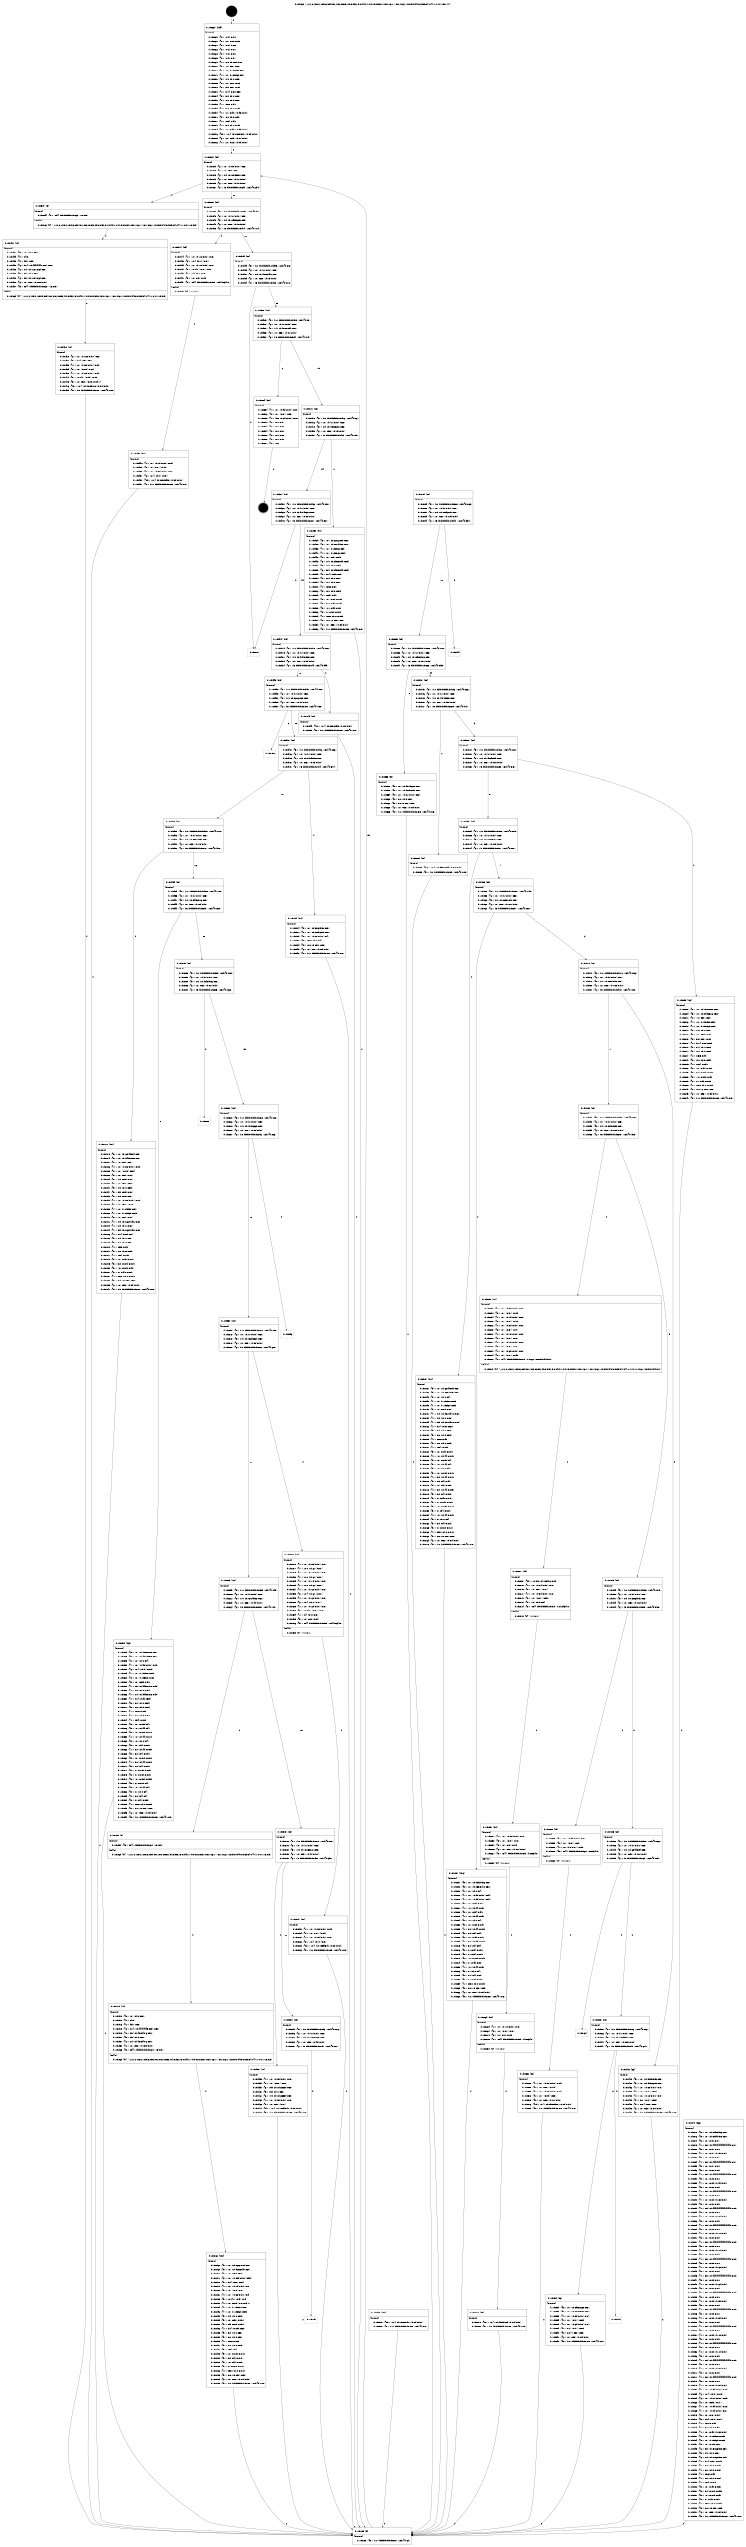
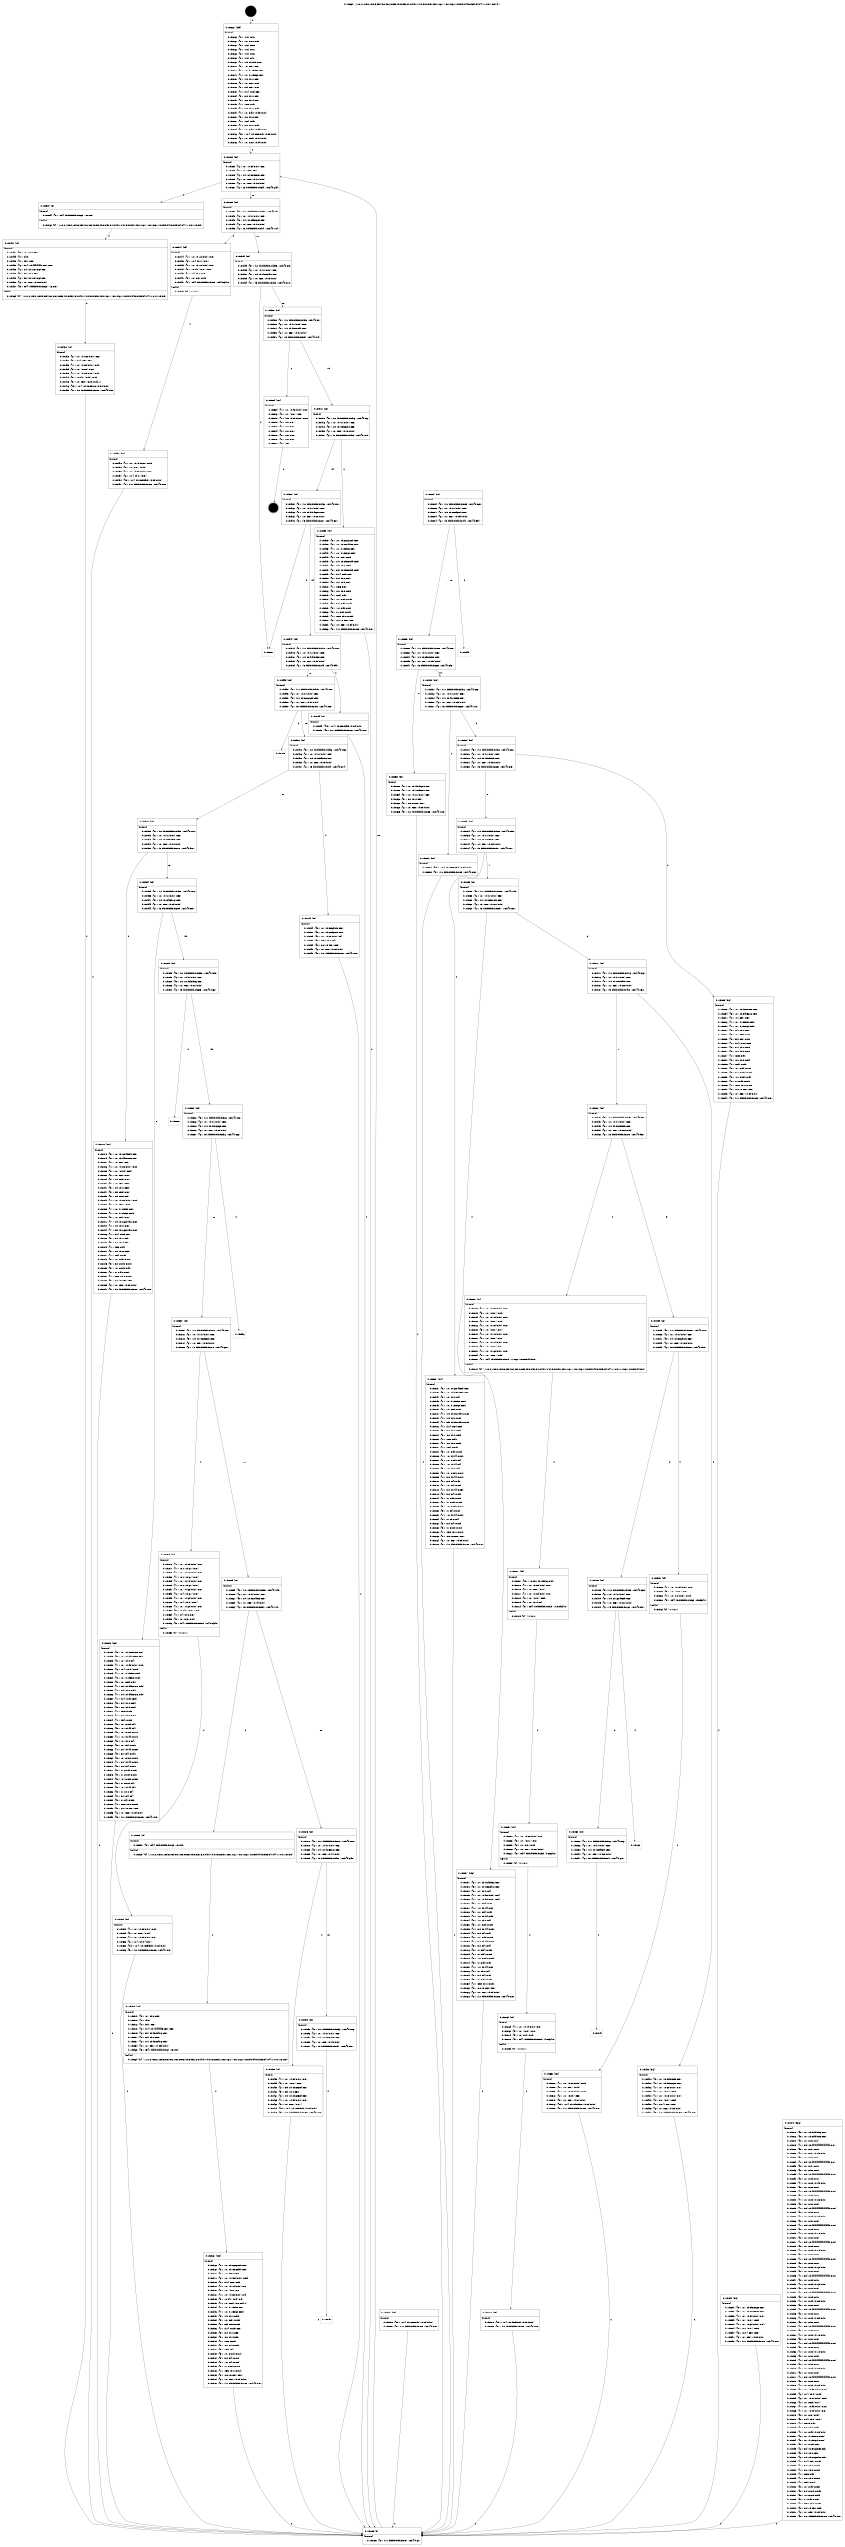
edge "0x401be1 [28]" -> "0x401edb [36]": removed, label "2"
